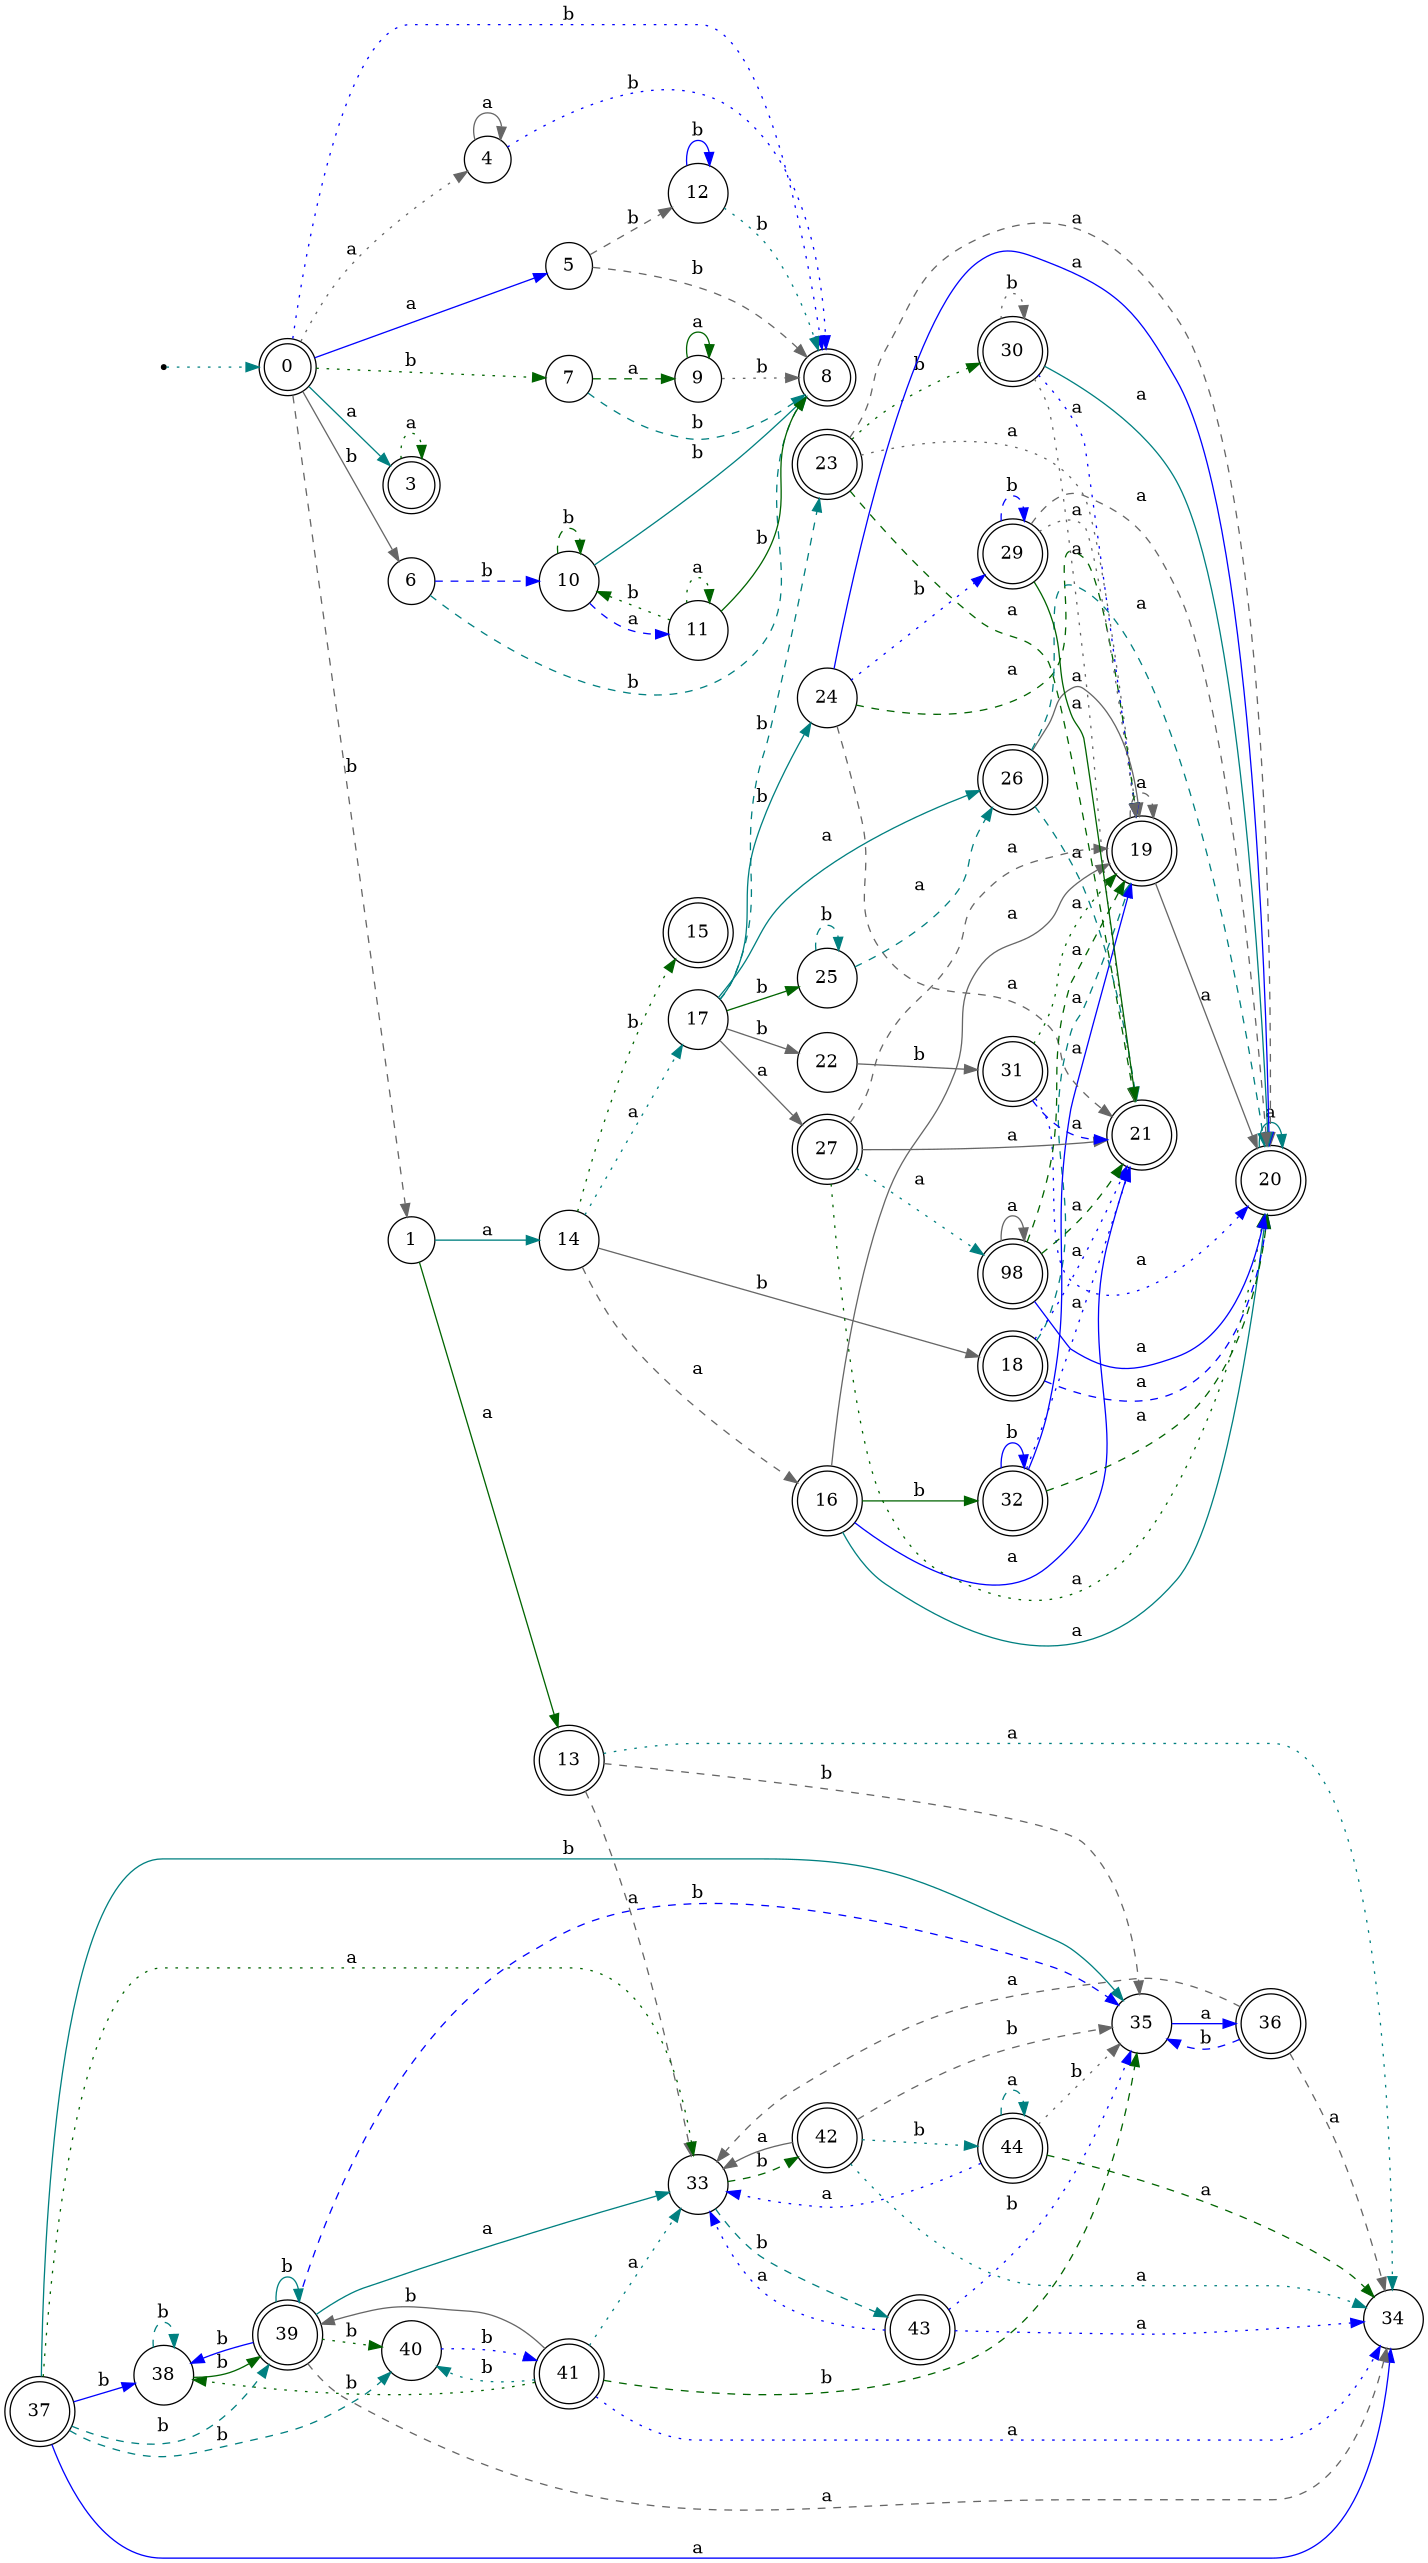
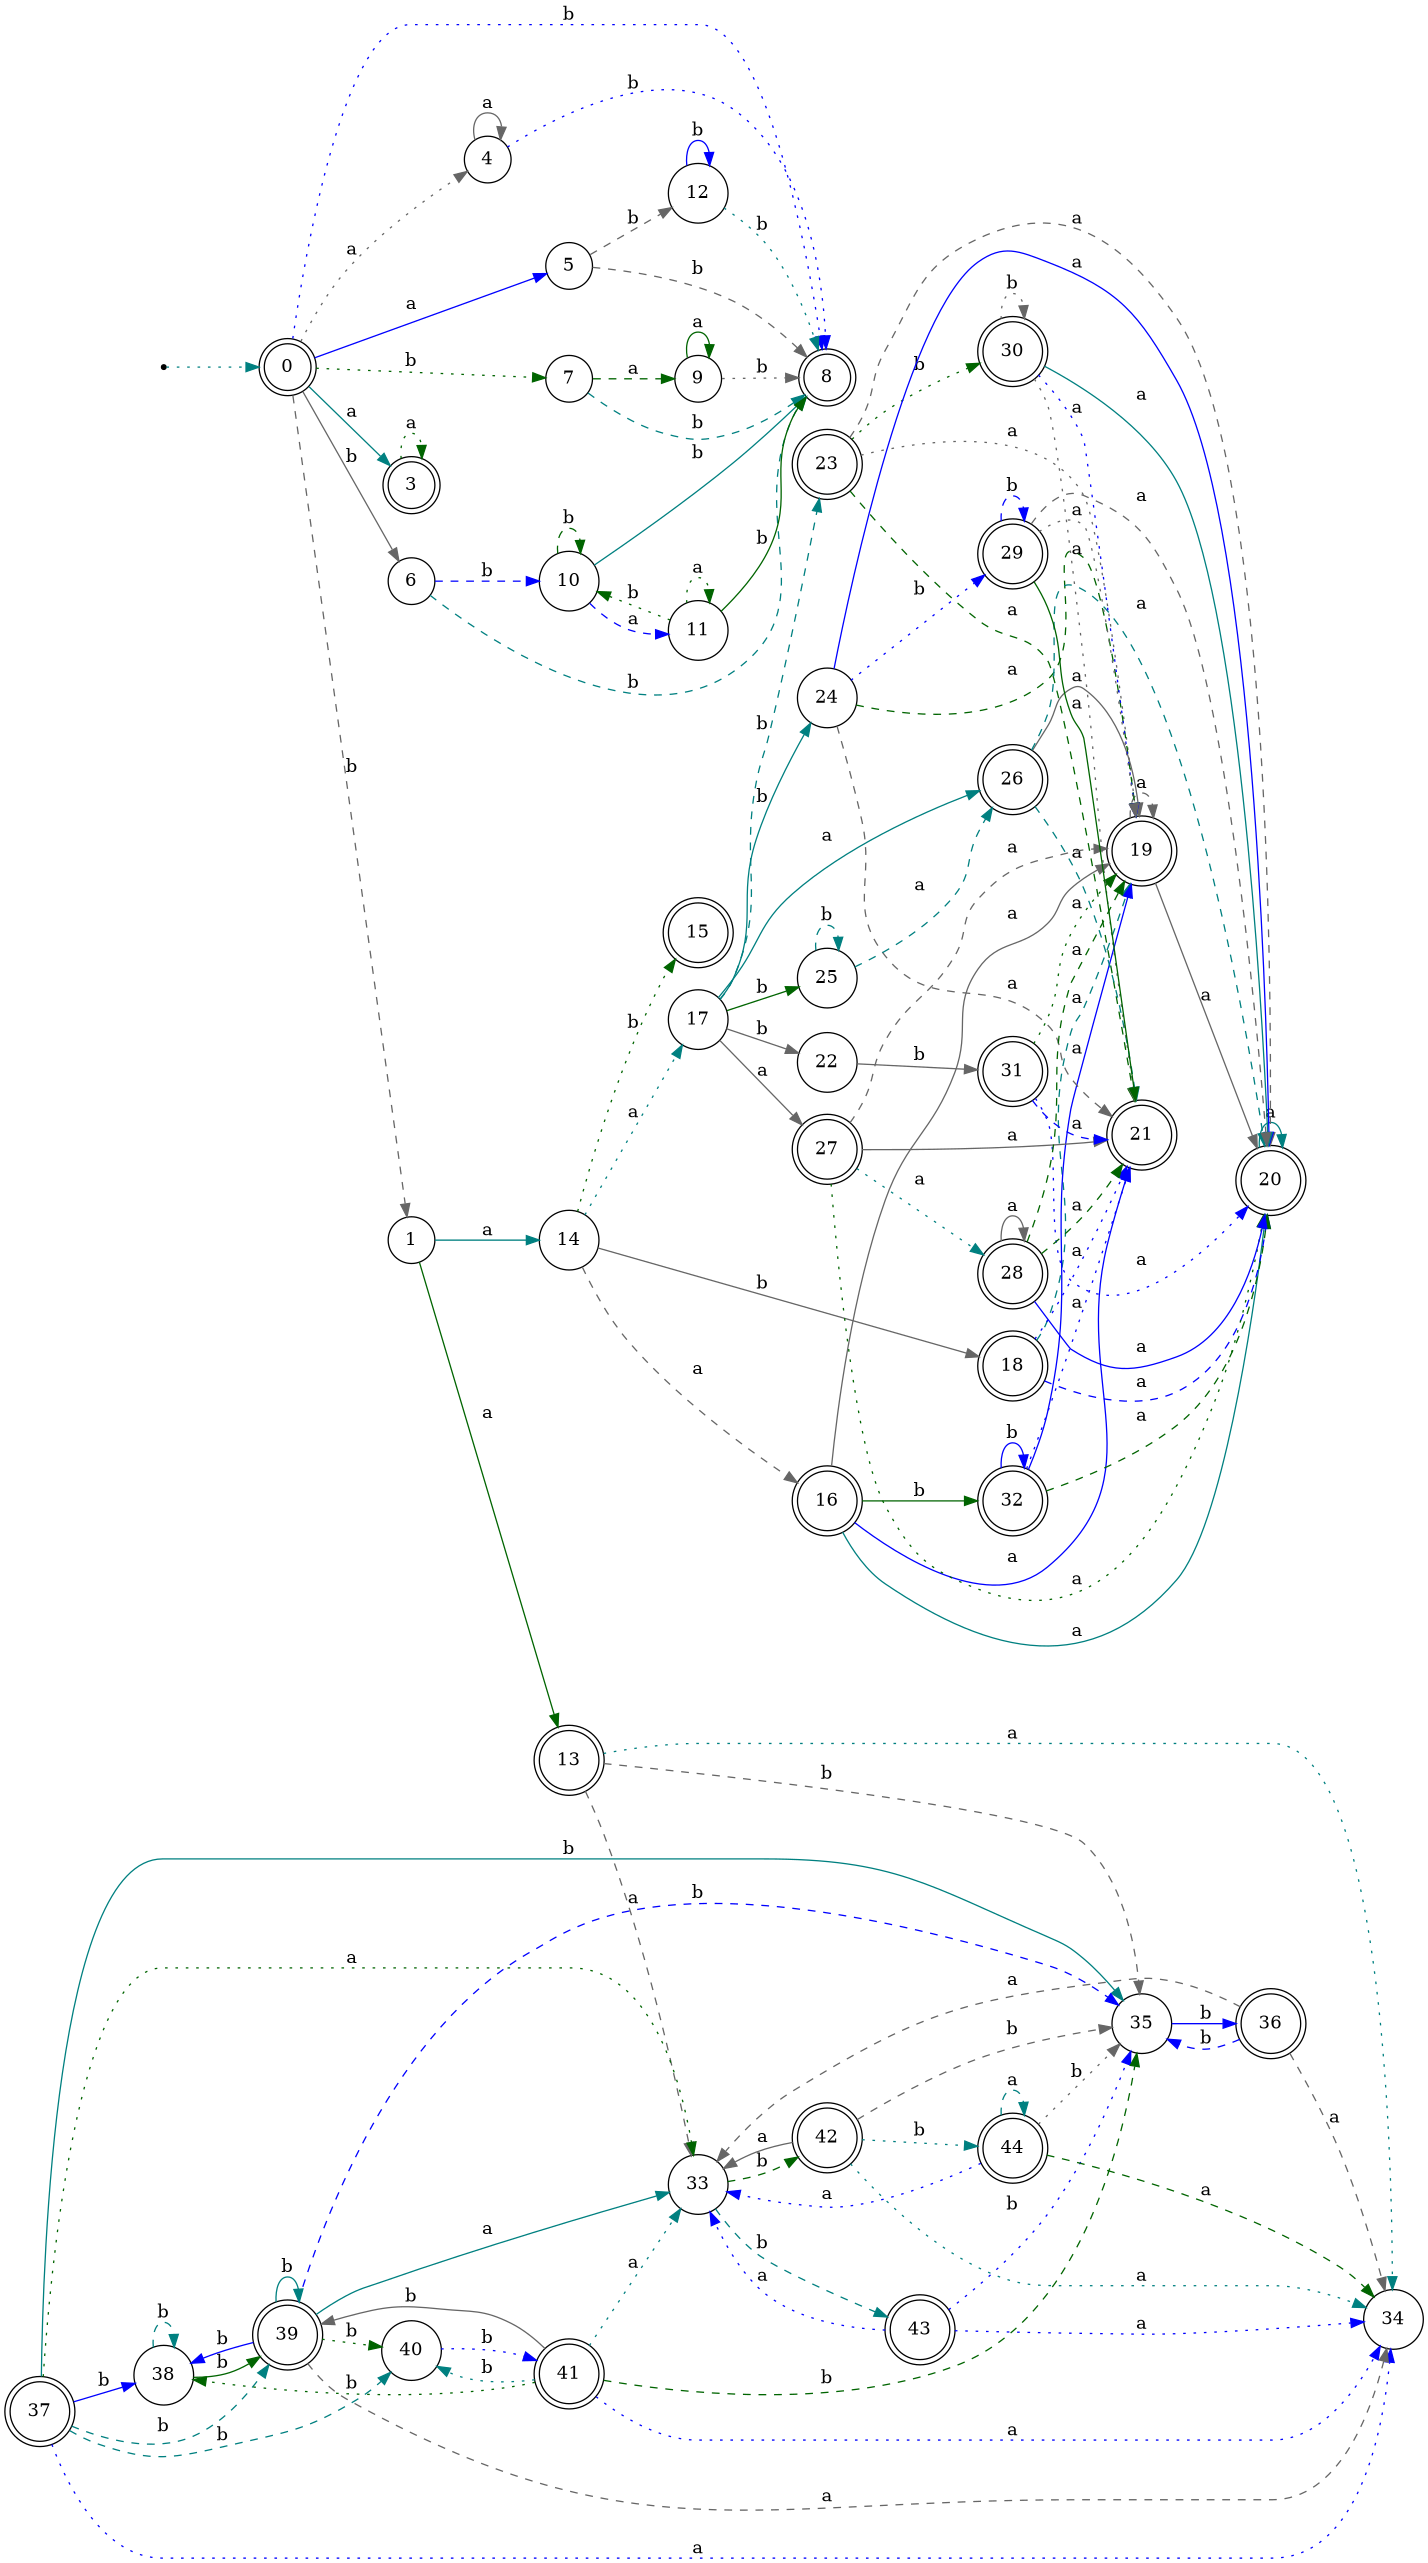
node "98": label "98" -> "28"
edge "35" -> "36": label "a" -> "b"
edge "37" -> "34": style solid -> dotted
